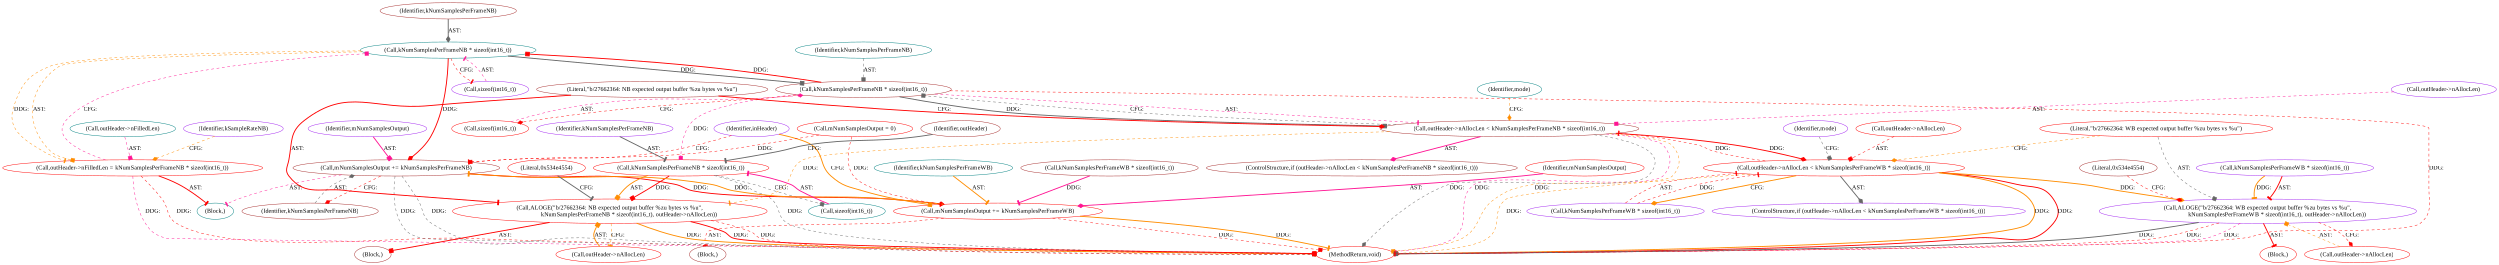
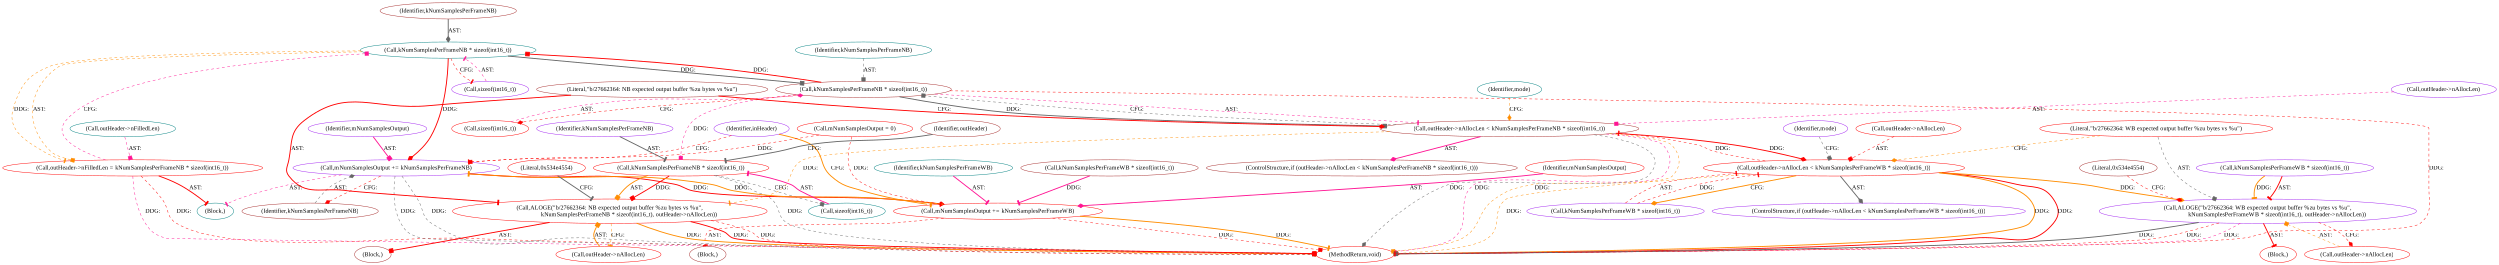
node "(Identifier,kSampleRateNB)": removed
node "(Call,mNumSamplesOutput += kNumSamplesPerFrameNB)": color brown -> purple
edge "(Identifier,inHeader)" -> "(Call,mNumSamplesOutput += kNumSamplesPerFrameWB)": arrowhead box -> tee
edge "(Identifier,kNumSamplesPerFrameWB)" -> "(Call,mNumSamplesOutput += kNumSamplesPerFrameWB)": color darkorange -> deeppink
